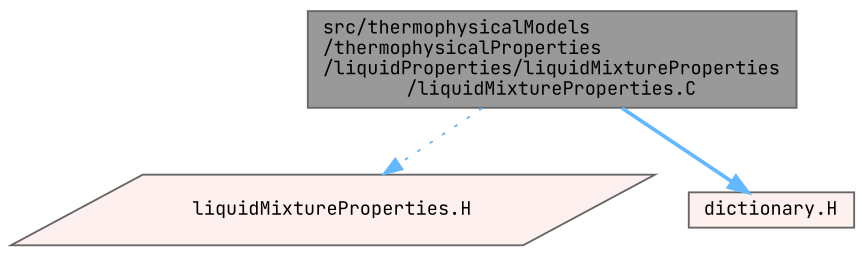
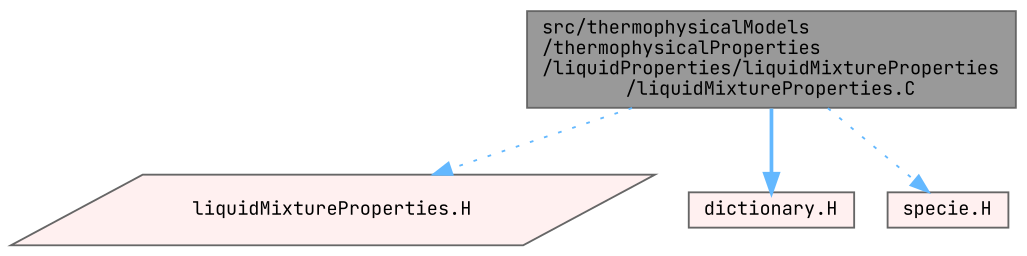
node "specie.H": added
